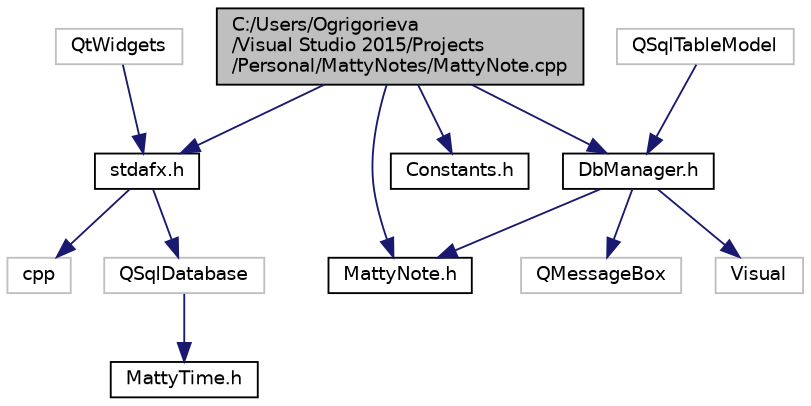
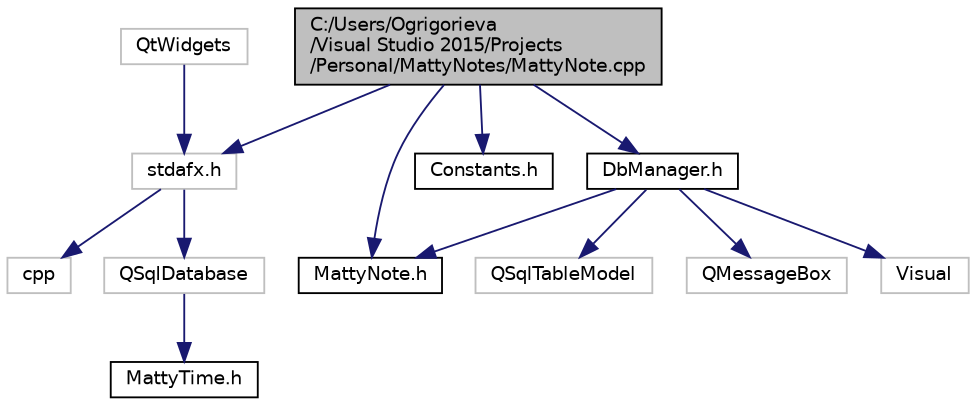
edge "QSqlTableModel" -> "DbManager.h": reversed
node "stdafx.h": color black -> grey75
